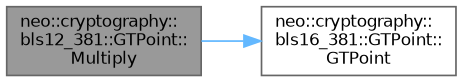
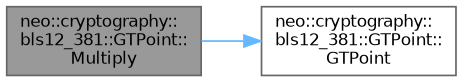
node "neo::cryptography:: bls16_381::GTPoint:: GTPoint": label "neo::cryptography:: bls16_381::GTPoint:: GTPoint" -> "neo::cryptography:: bls12_381::GTPoint:: GTPoint"
